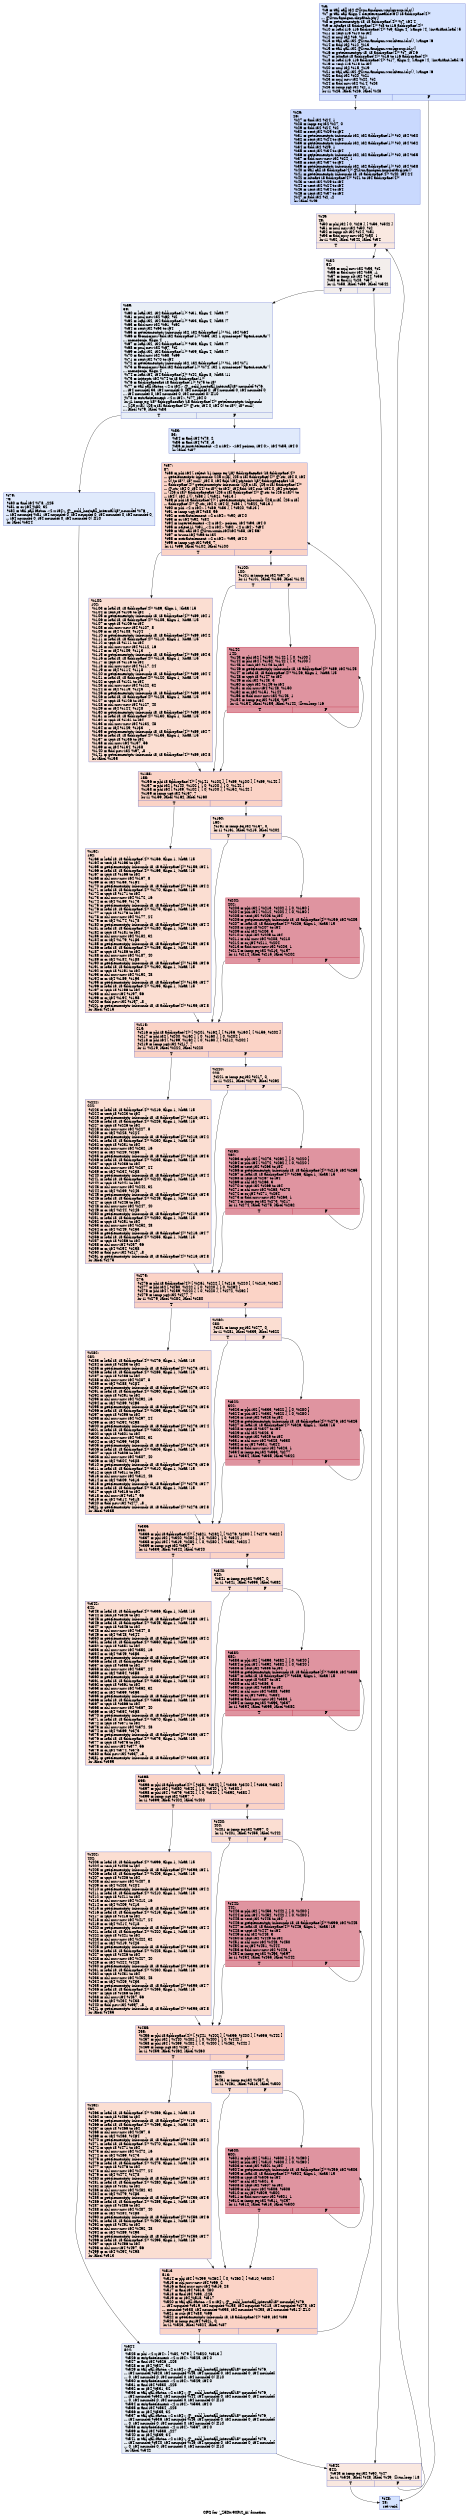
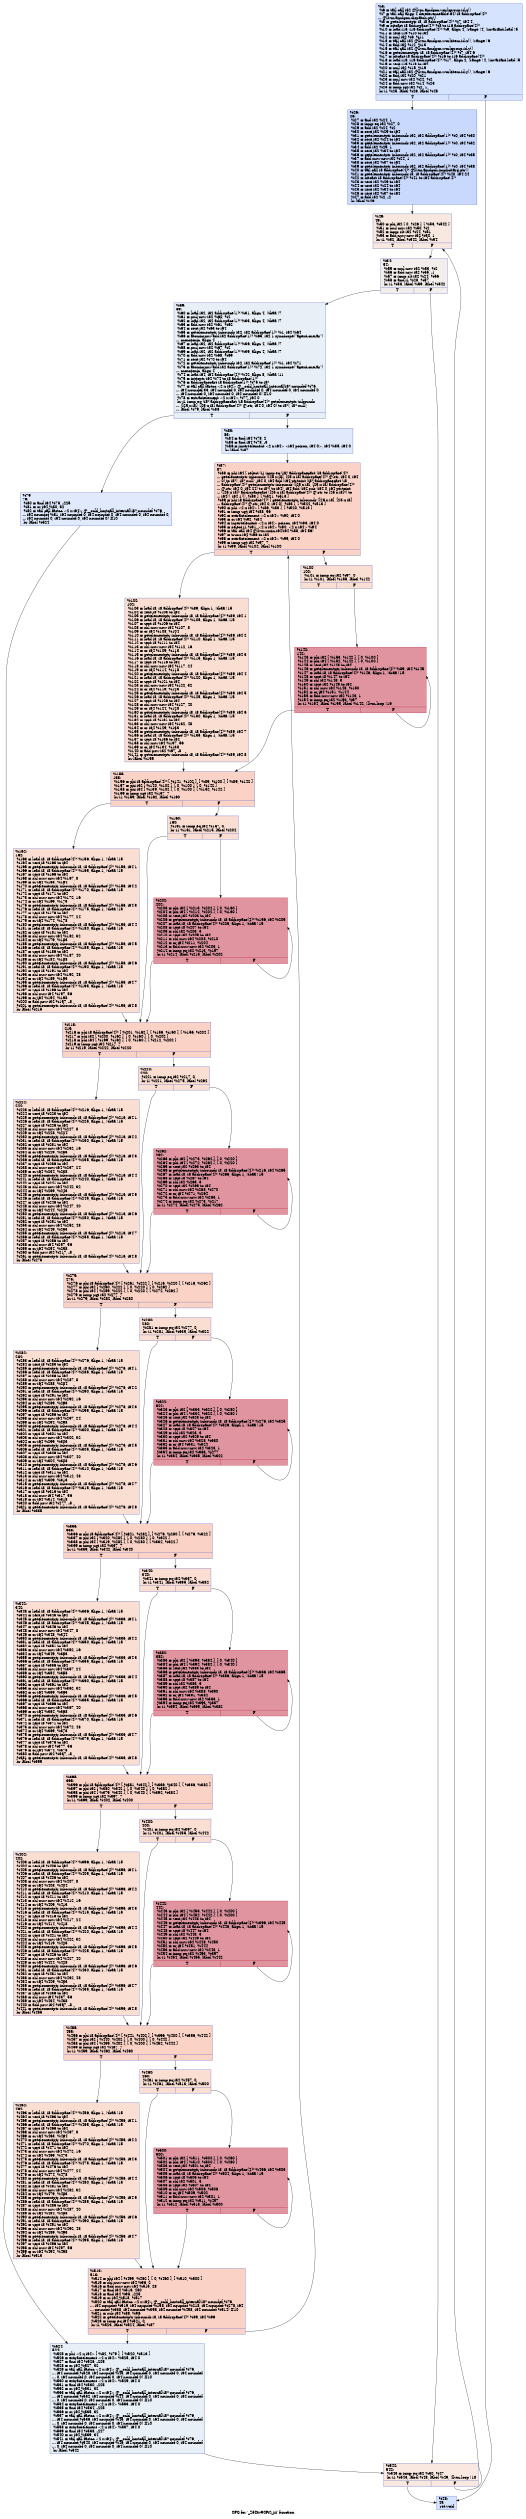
node "%87:": text "%99 = icmp ugt i32 %93, 7" -> "%99 = icmp ugt i32 %97, 7"
edge "%100:" -> "%155:": removed
